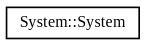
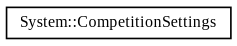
node "System::System": label "System::System" -> "System::CompetitionSettings"
